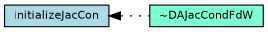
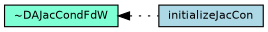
edge "~DAJacCondFdW" -> "initializeJacCon": reversed
